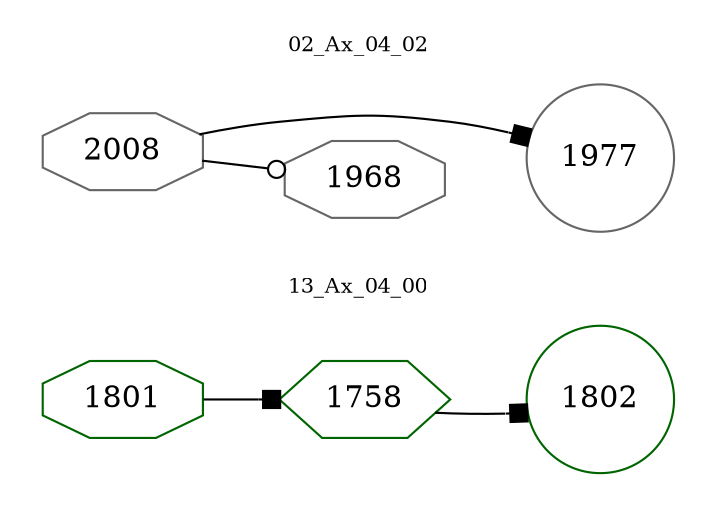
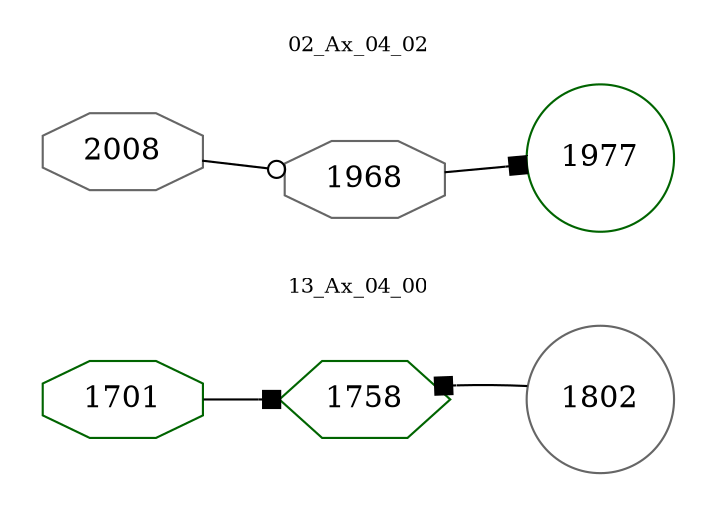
edge "2008" -> "1977": now "1968" -> "1977"
node "1977": color gray40 -> darkgreen
node "1801": label "1801" -> "1701"
node "1802": color darkgreen -> gray40
edge "1758" -> "1802": reversed
